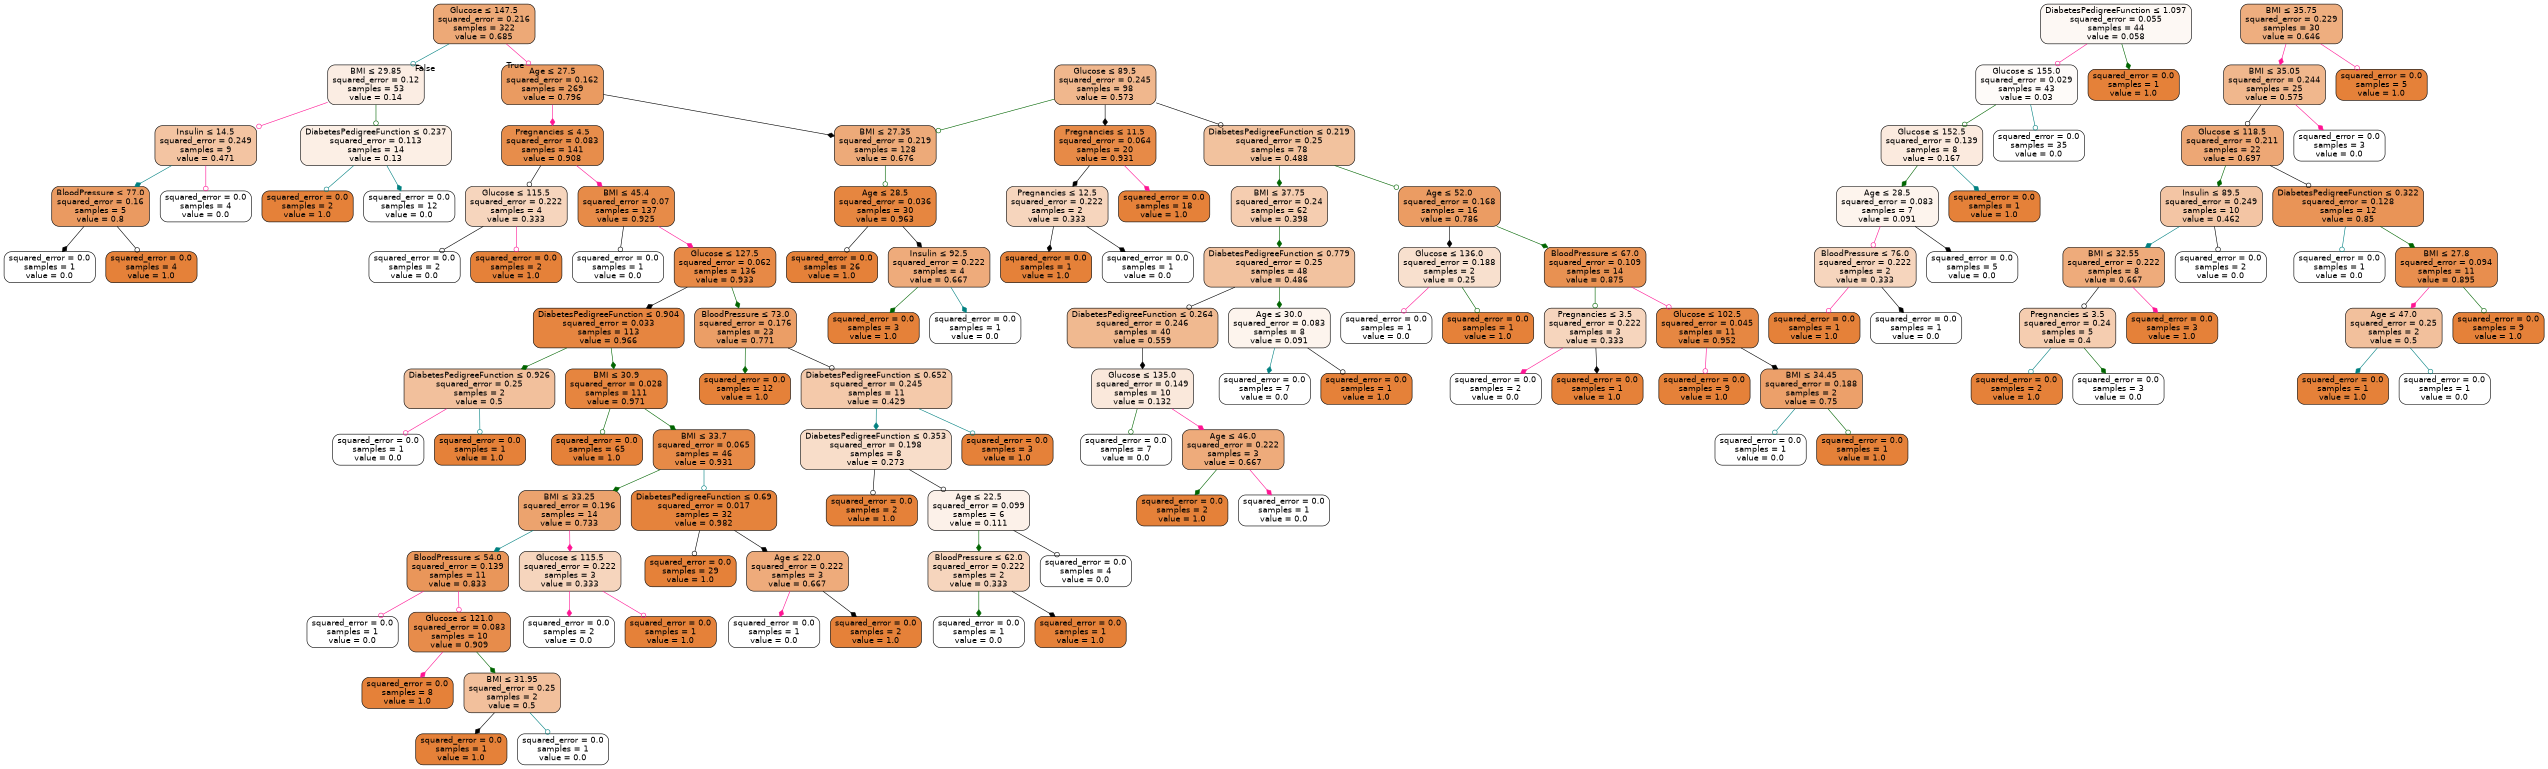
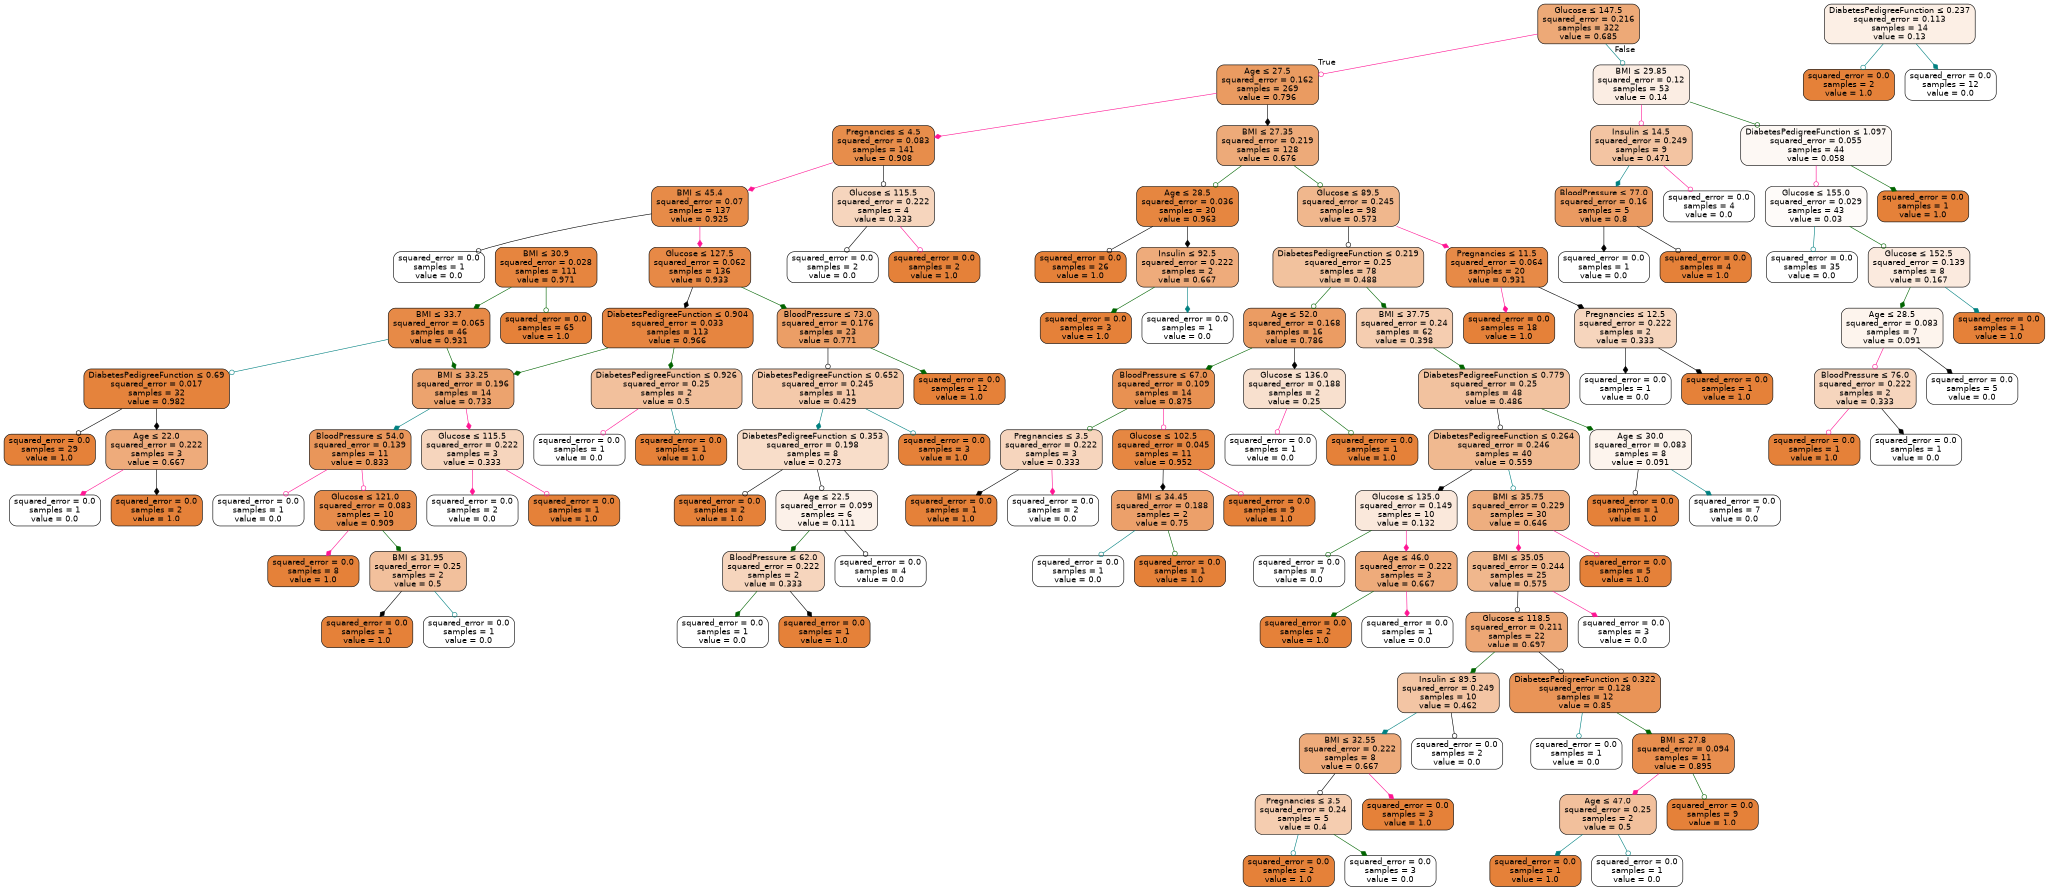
edge "Glucose ≤ 89.5" -> "Pregnancies ≤ 11.5": color black -> deeppink
edge "BMI ≤ 29.85" -> "DiabetesPedigreeFunction ≤ 0.237": now "BMI ≤ 29.85" -> "DiabetesPedigreeFunction ≤ 1.097"
edge "Glucose ≤ 89.5" -> "BMI ≤ 27.35": reversed
node "Insulin ≤ 92.5": text "samples = 4" -> "samples = 2"
edge "DiabetesPedigreeFunction ≤ 0.904" -> "BMI ≤ 30.9": now "DiabetesPedigreeFunction ≤ 0.904" -> "BMI ≤ 33.25"
edge "DiabetesPedigreeFunction ≤ 0.264" -> "BMI ≤ 35.75": added
